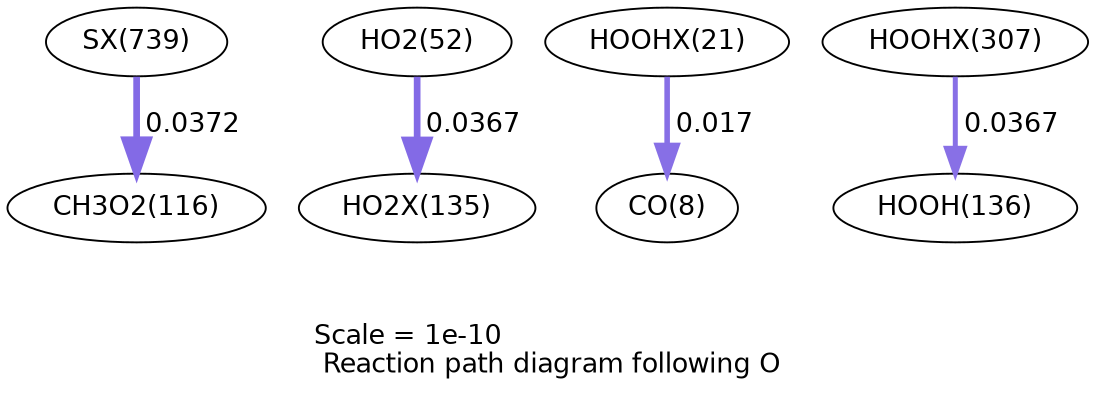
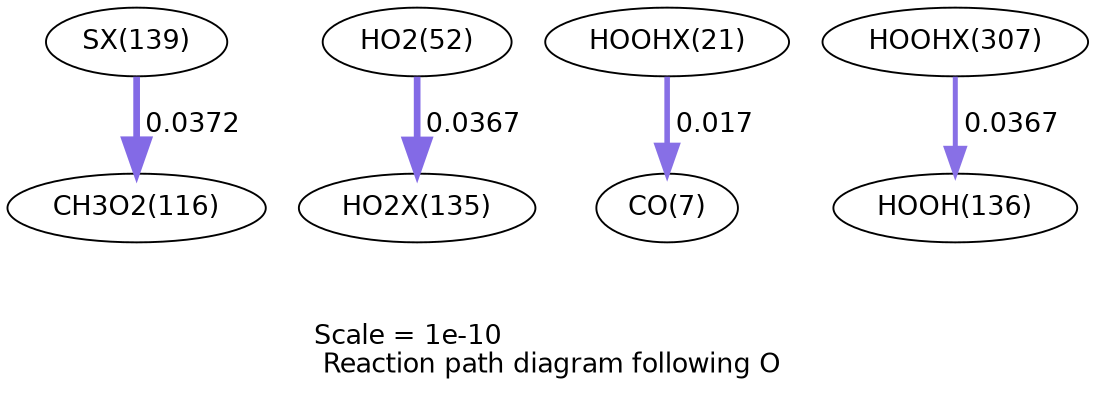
node "SX(739)": label "SX(739)" -> "SX(139)"
node "CO(8)": label "CO(8)" -> "CO(7)"
